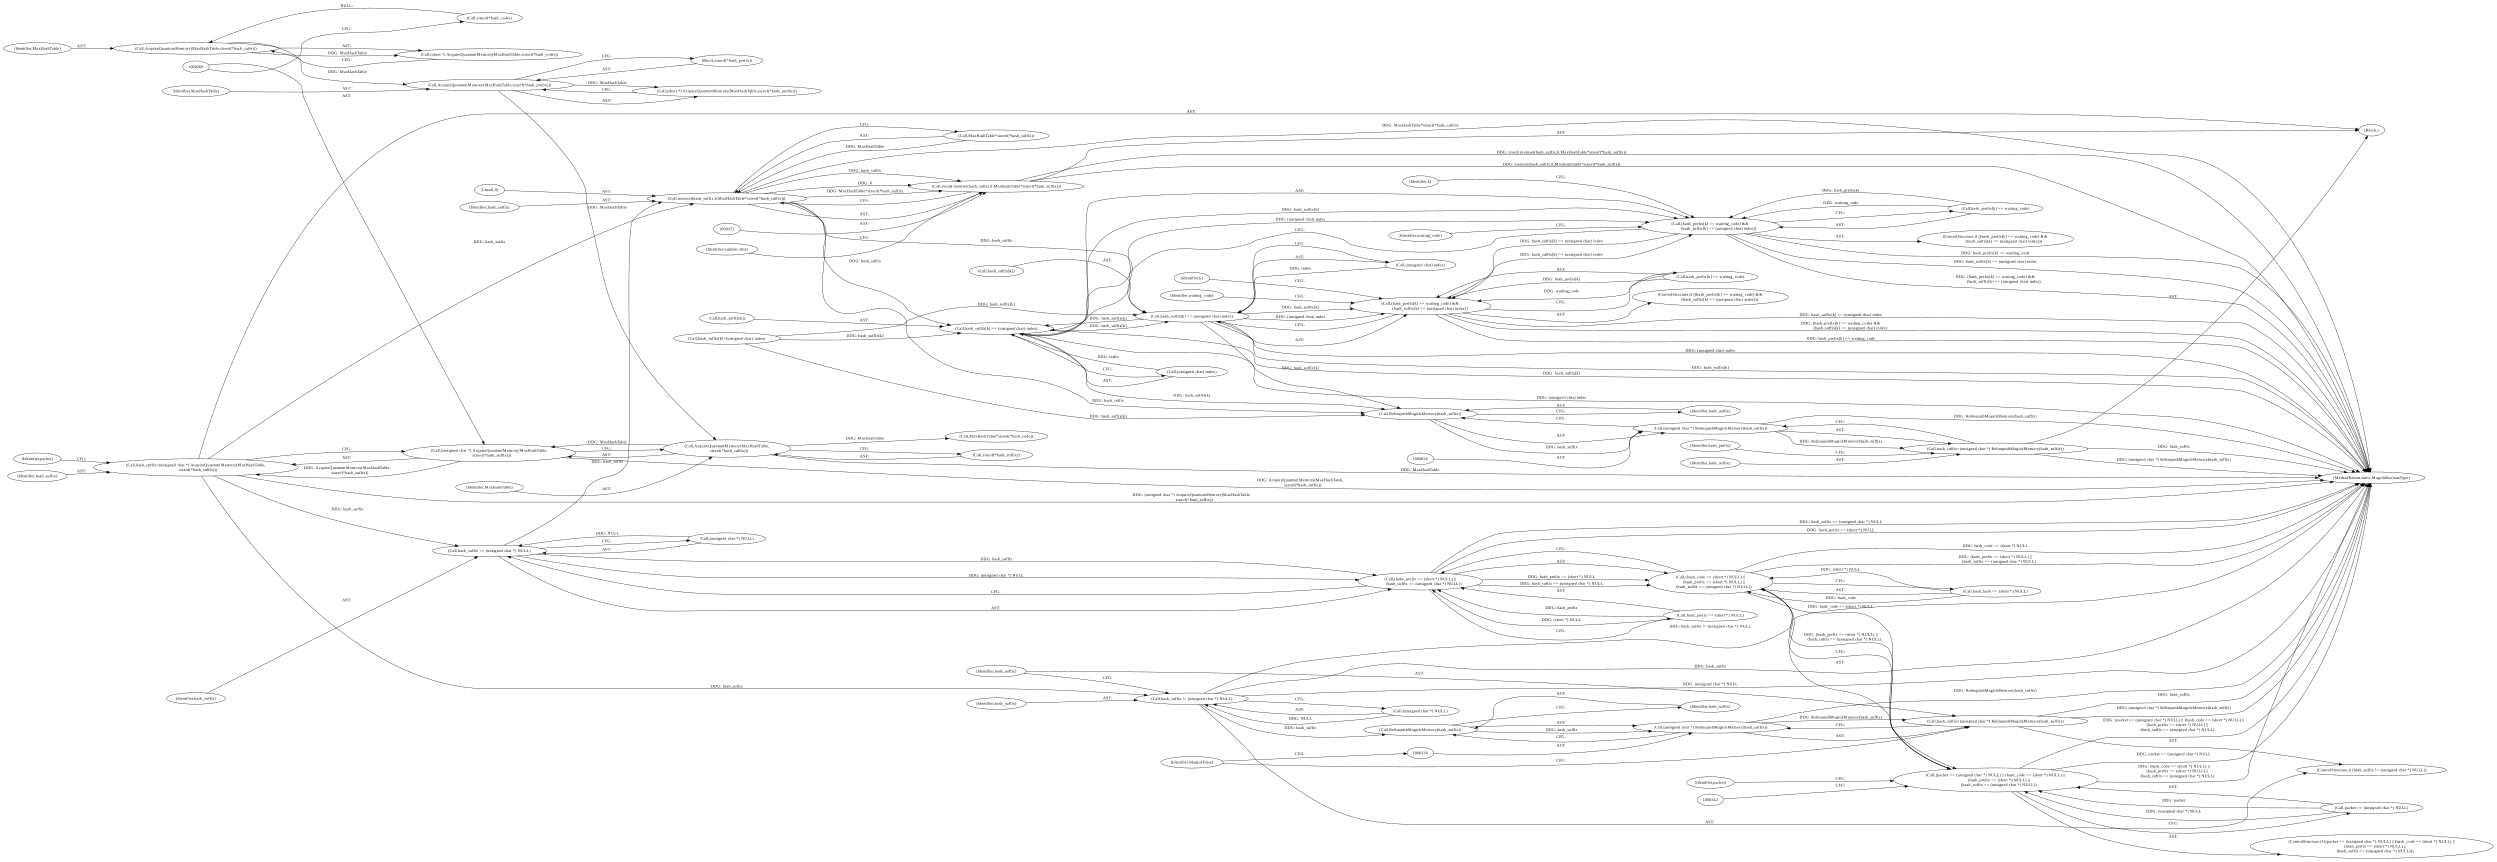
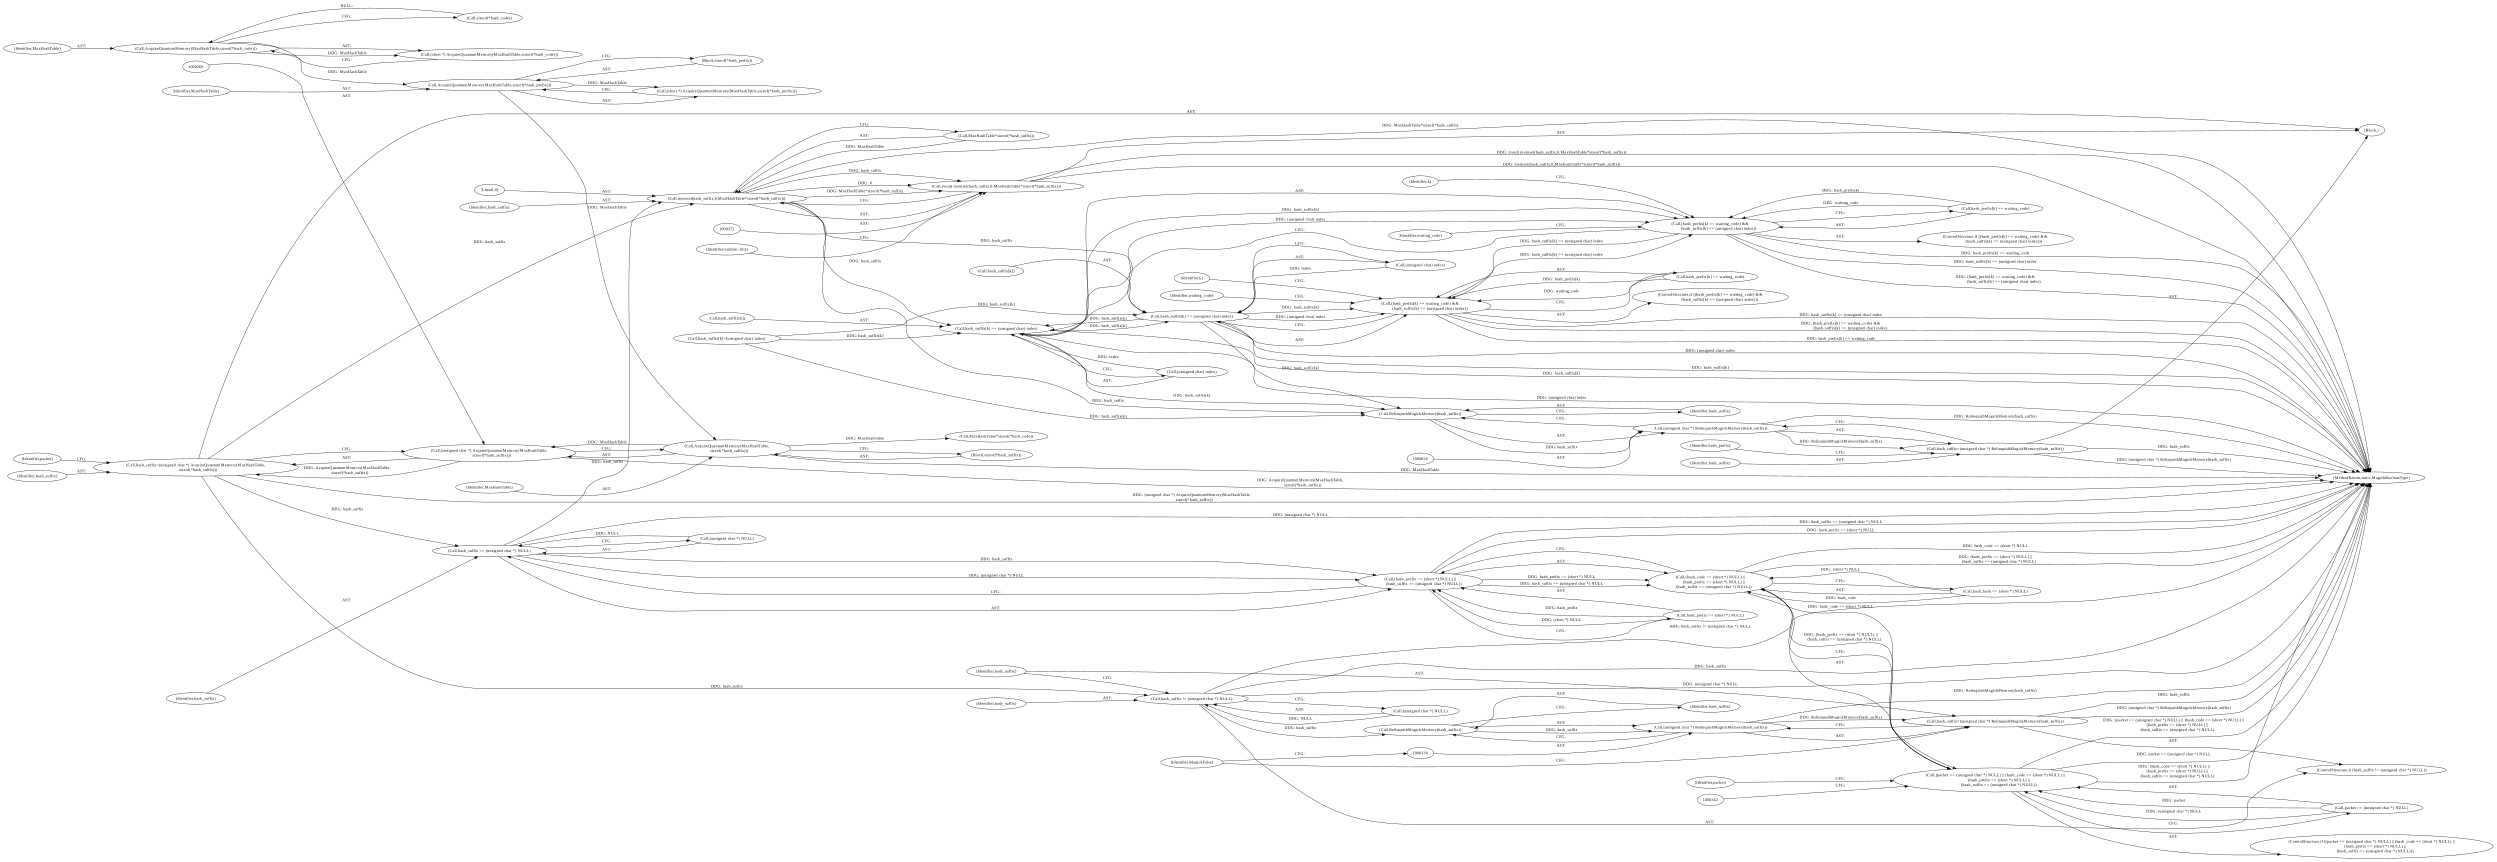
edge "1000260" -> "(Call,sizeof(*hash_code))": now "(Call,AcquireQuantumMemory(MaxHashTable,sizeof(*hash_code)))" -> "(Call,sizeof(*hash_code))"
node "(Call,sizeof(*hash_suffix))": label "(Call,sizeof(*hash_suffix))" -> "(Block,sizeof(*hash_suffix))"
edge "(Call,hash_suffix == (unsigned char *) NULL)" -> "(MethodReturn,static MagickBooleanType)": added, label "DDG: (unsigned char *) NULL"
